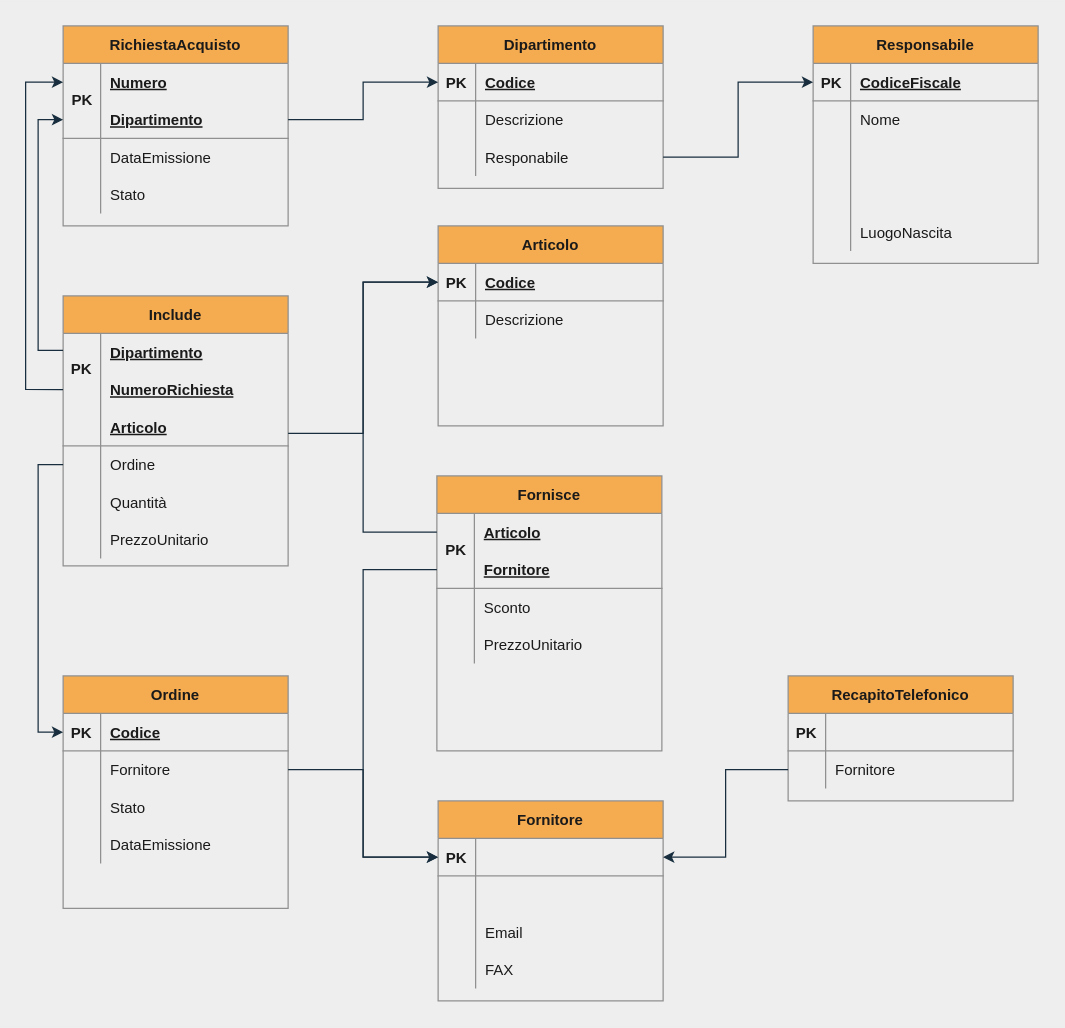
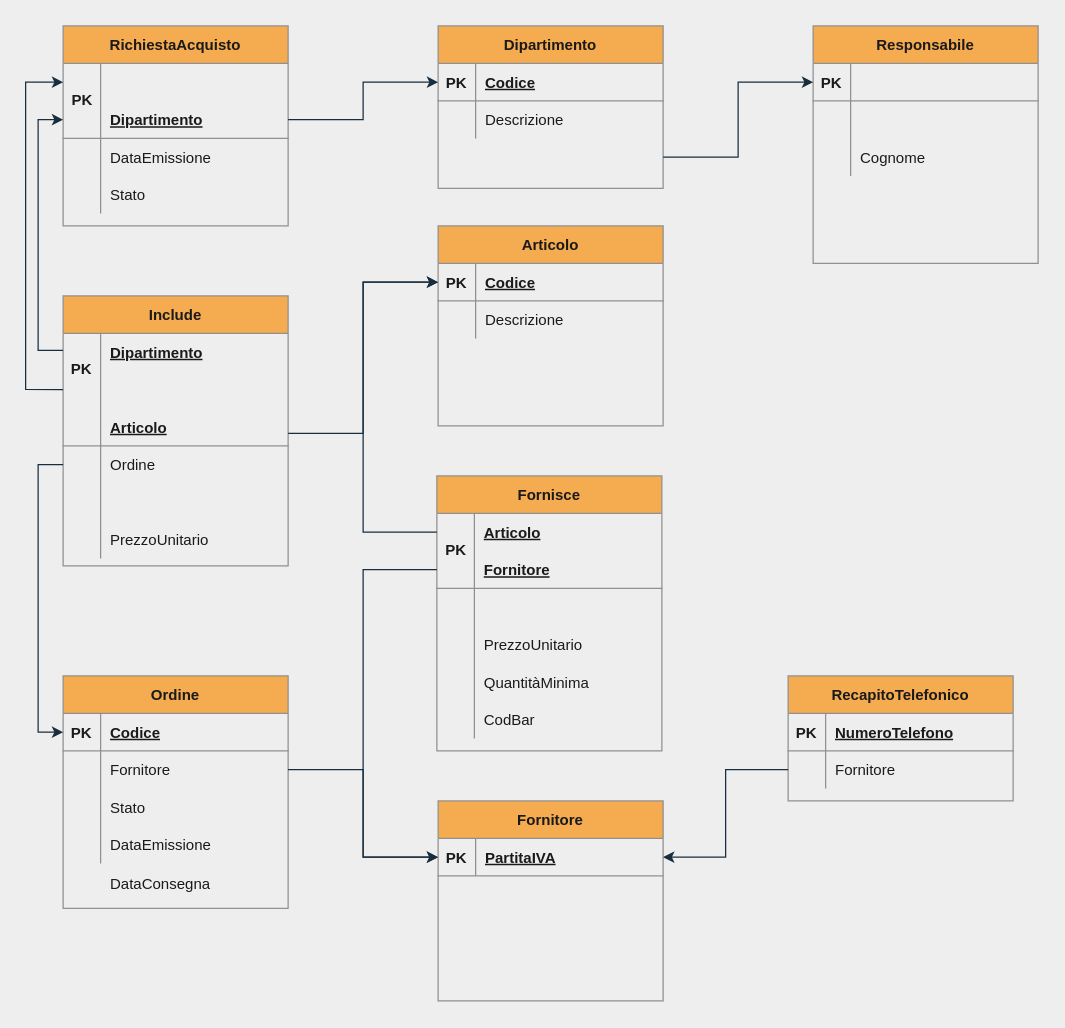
node "Numero": removed
node "CodiceFiscale": removed
node "Nome": removed
node "Responabile": removed
node "Cognome": added
node "LuogoNascita": removed
node "NumeroRichiesta": removed
node "Quantità": removed
node "Sconto": removed
node "QuantitàMinima": added
node "CodBar": added
node "NumeroTelefono": added
node "PartitaIVA": added
node "DataConsegna": added
node "Email": removed
node "FAX": removed
